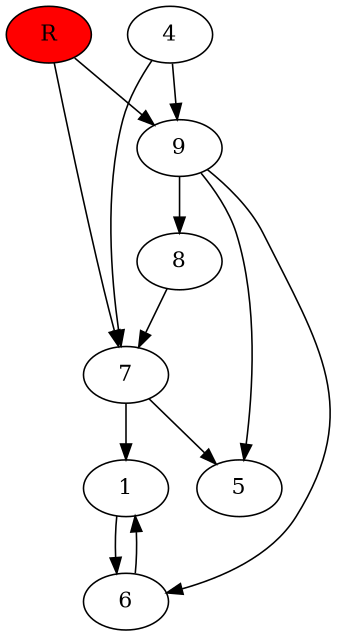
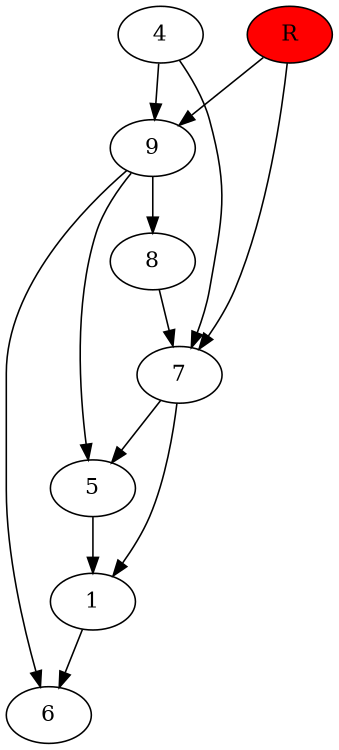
edge "6" -> "1": now "5" -> "1"
